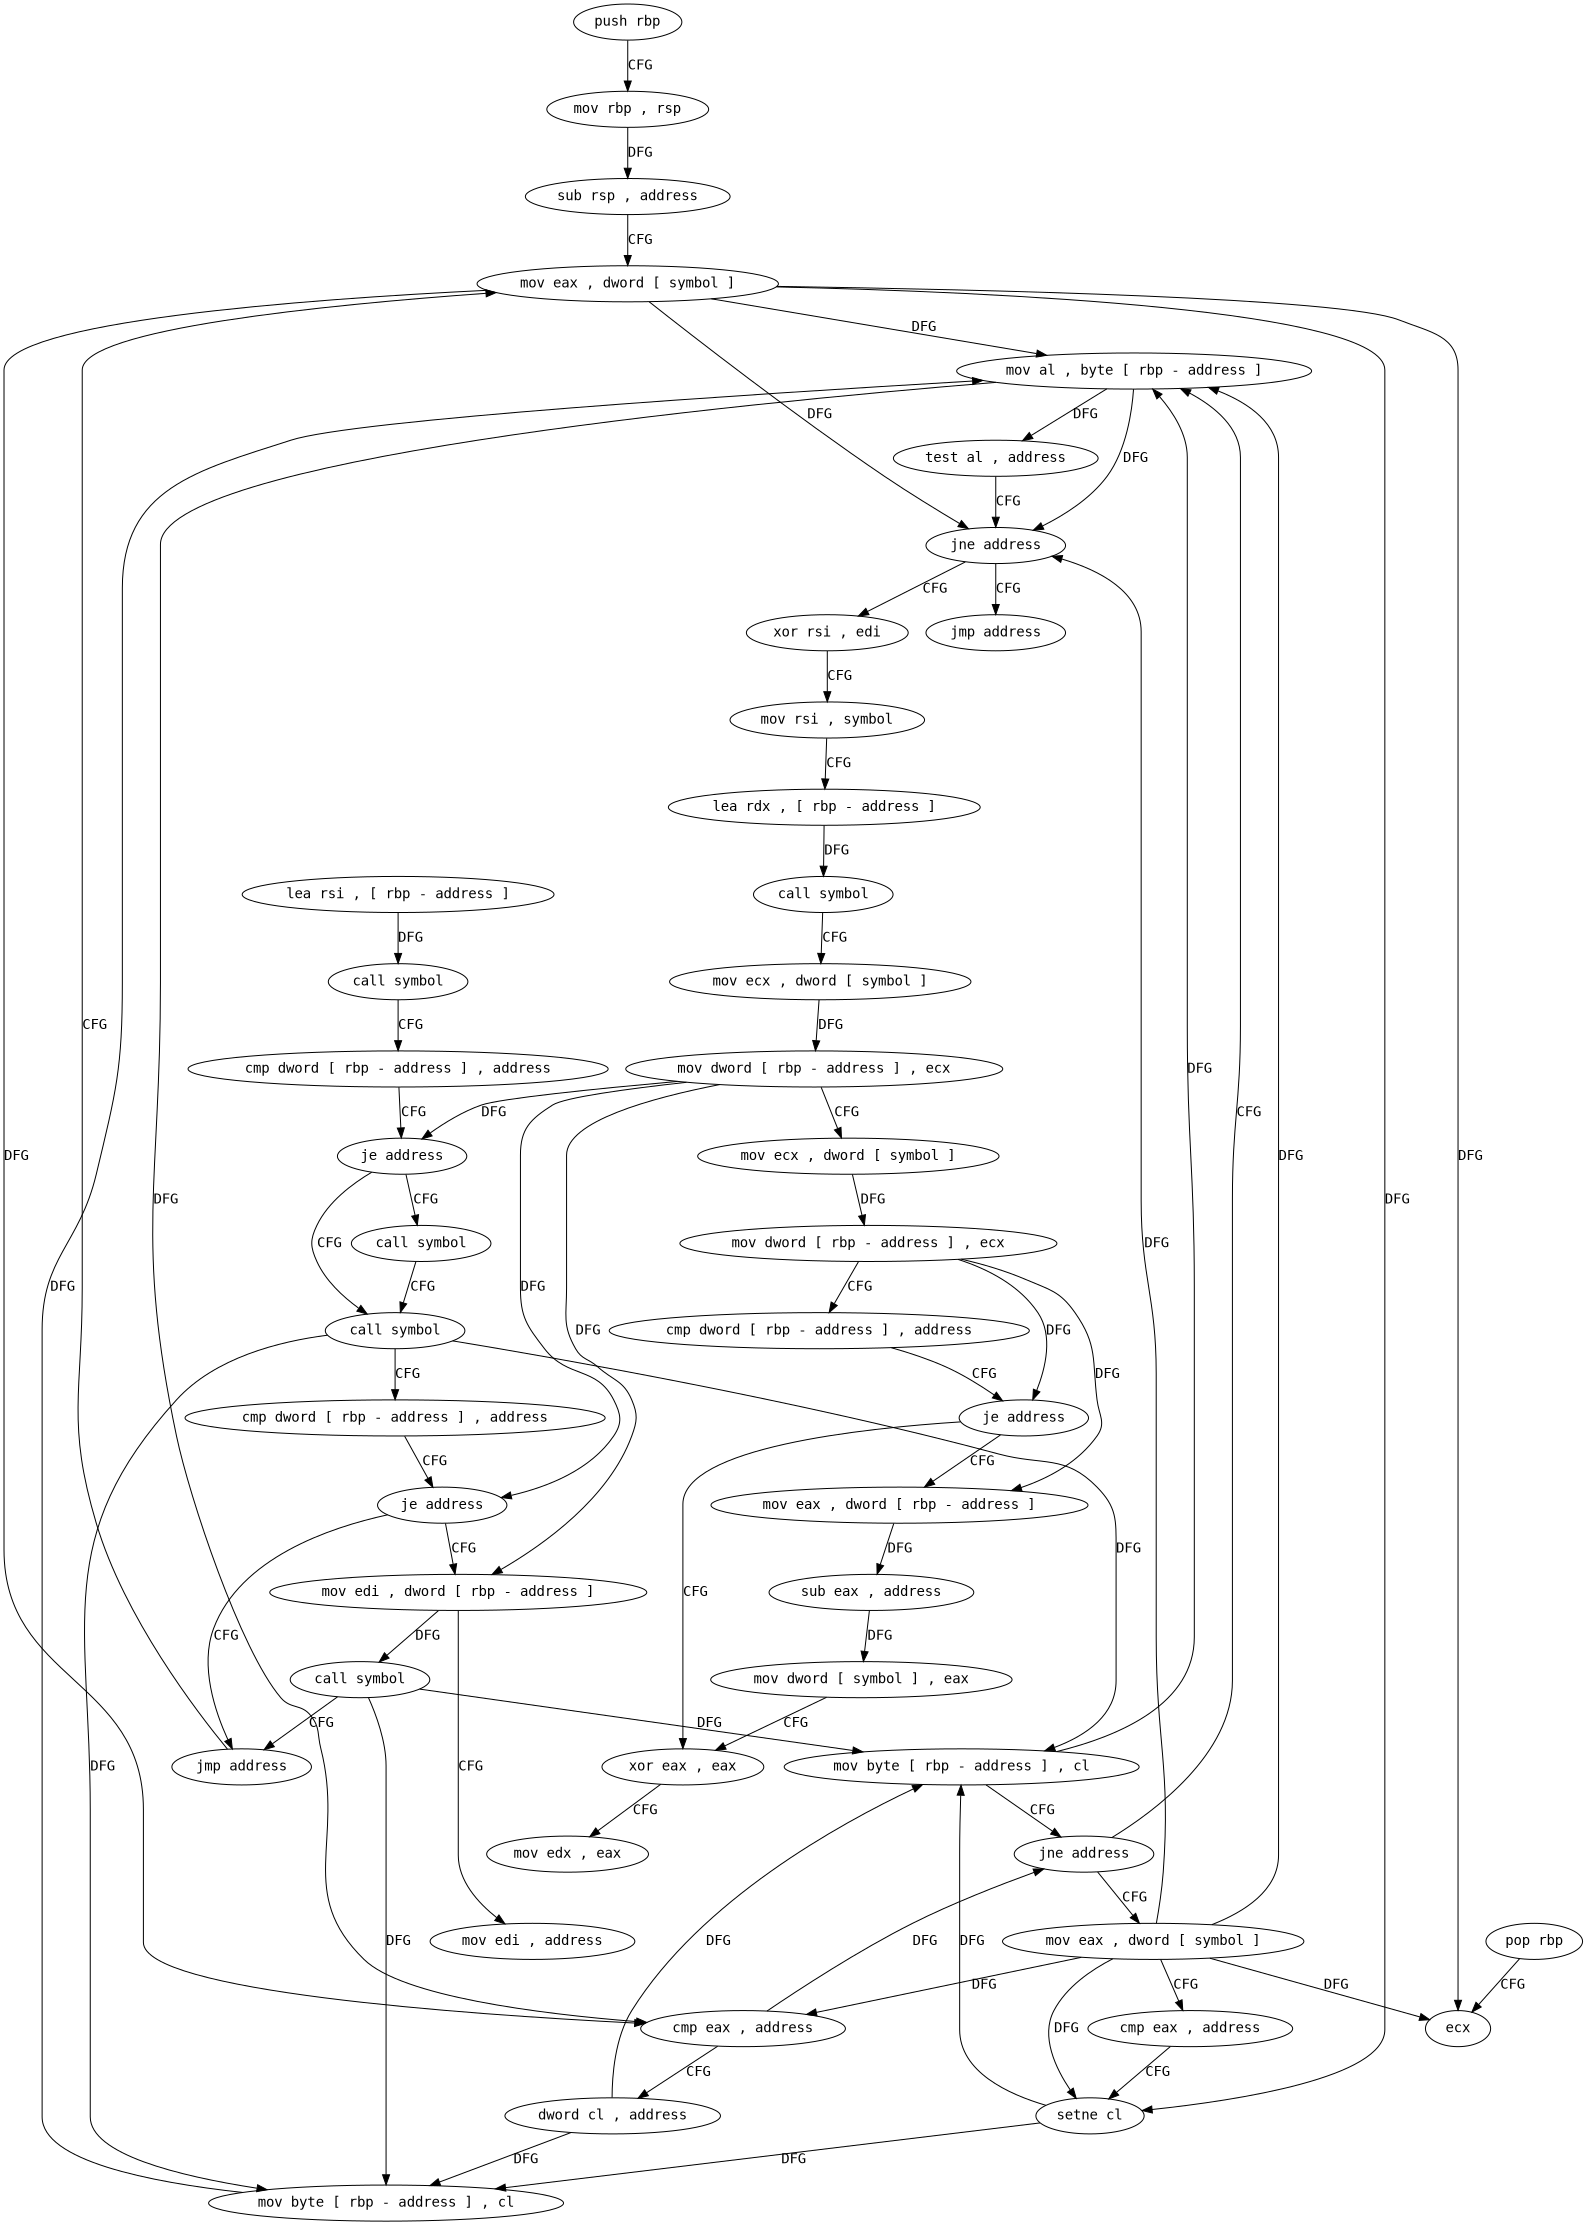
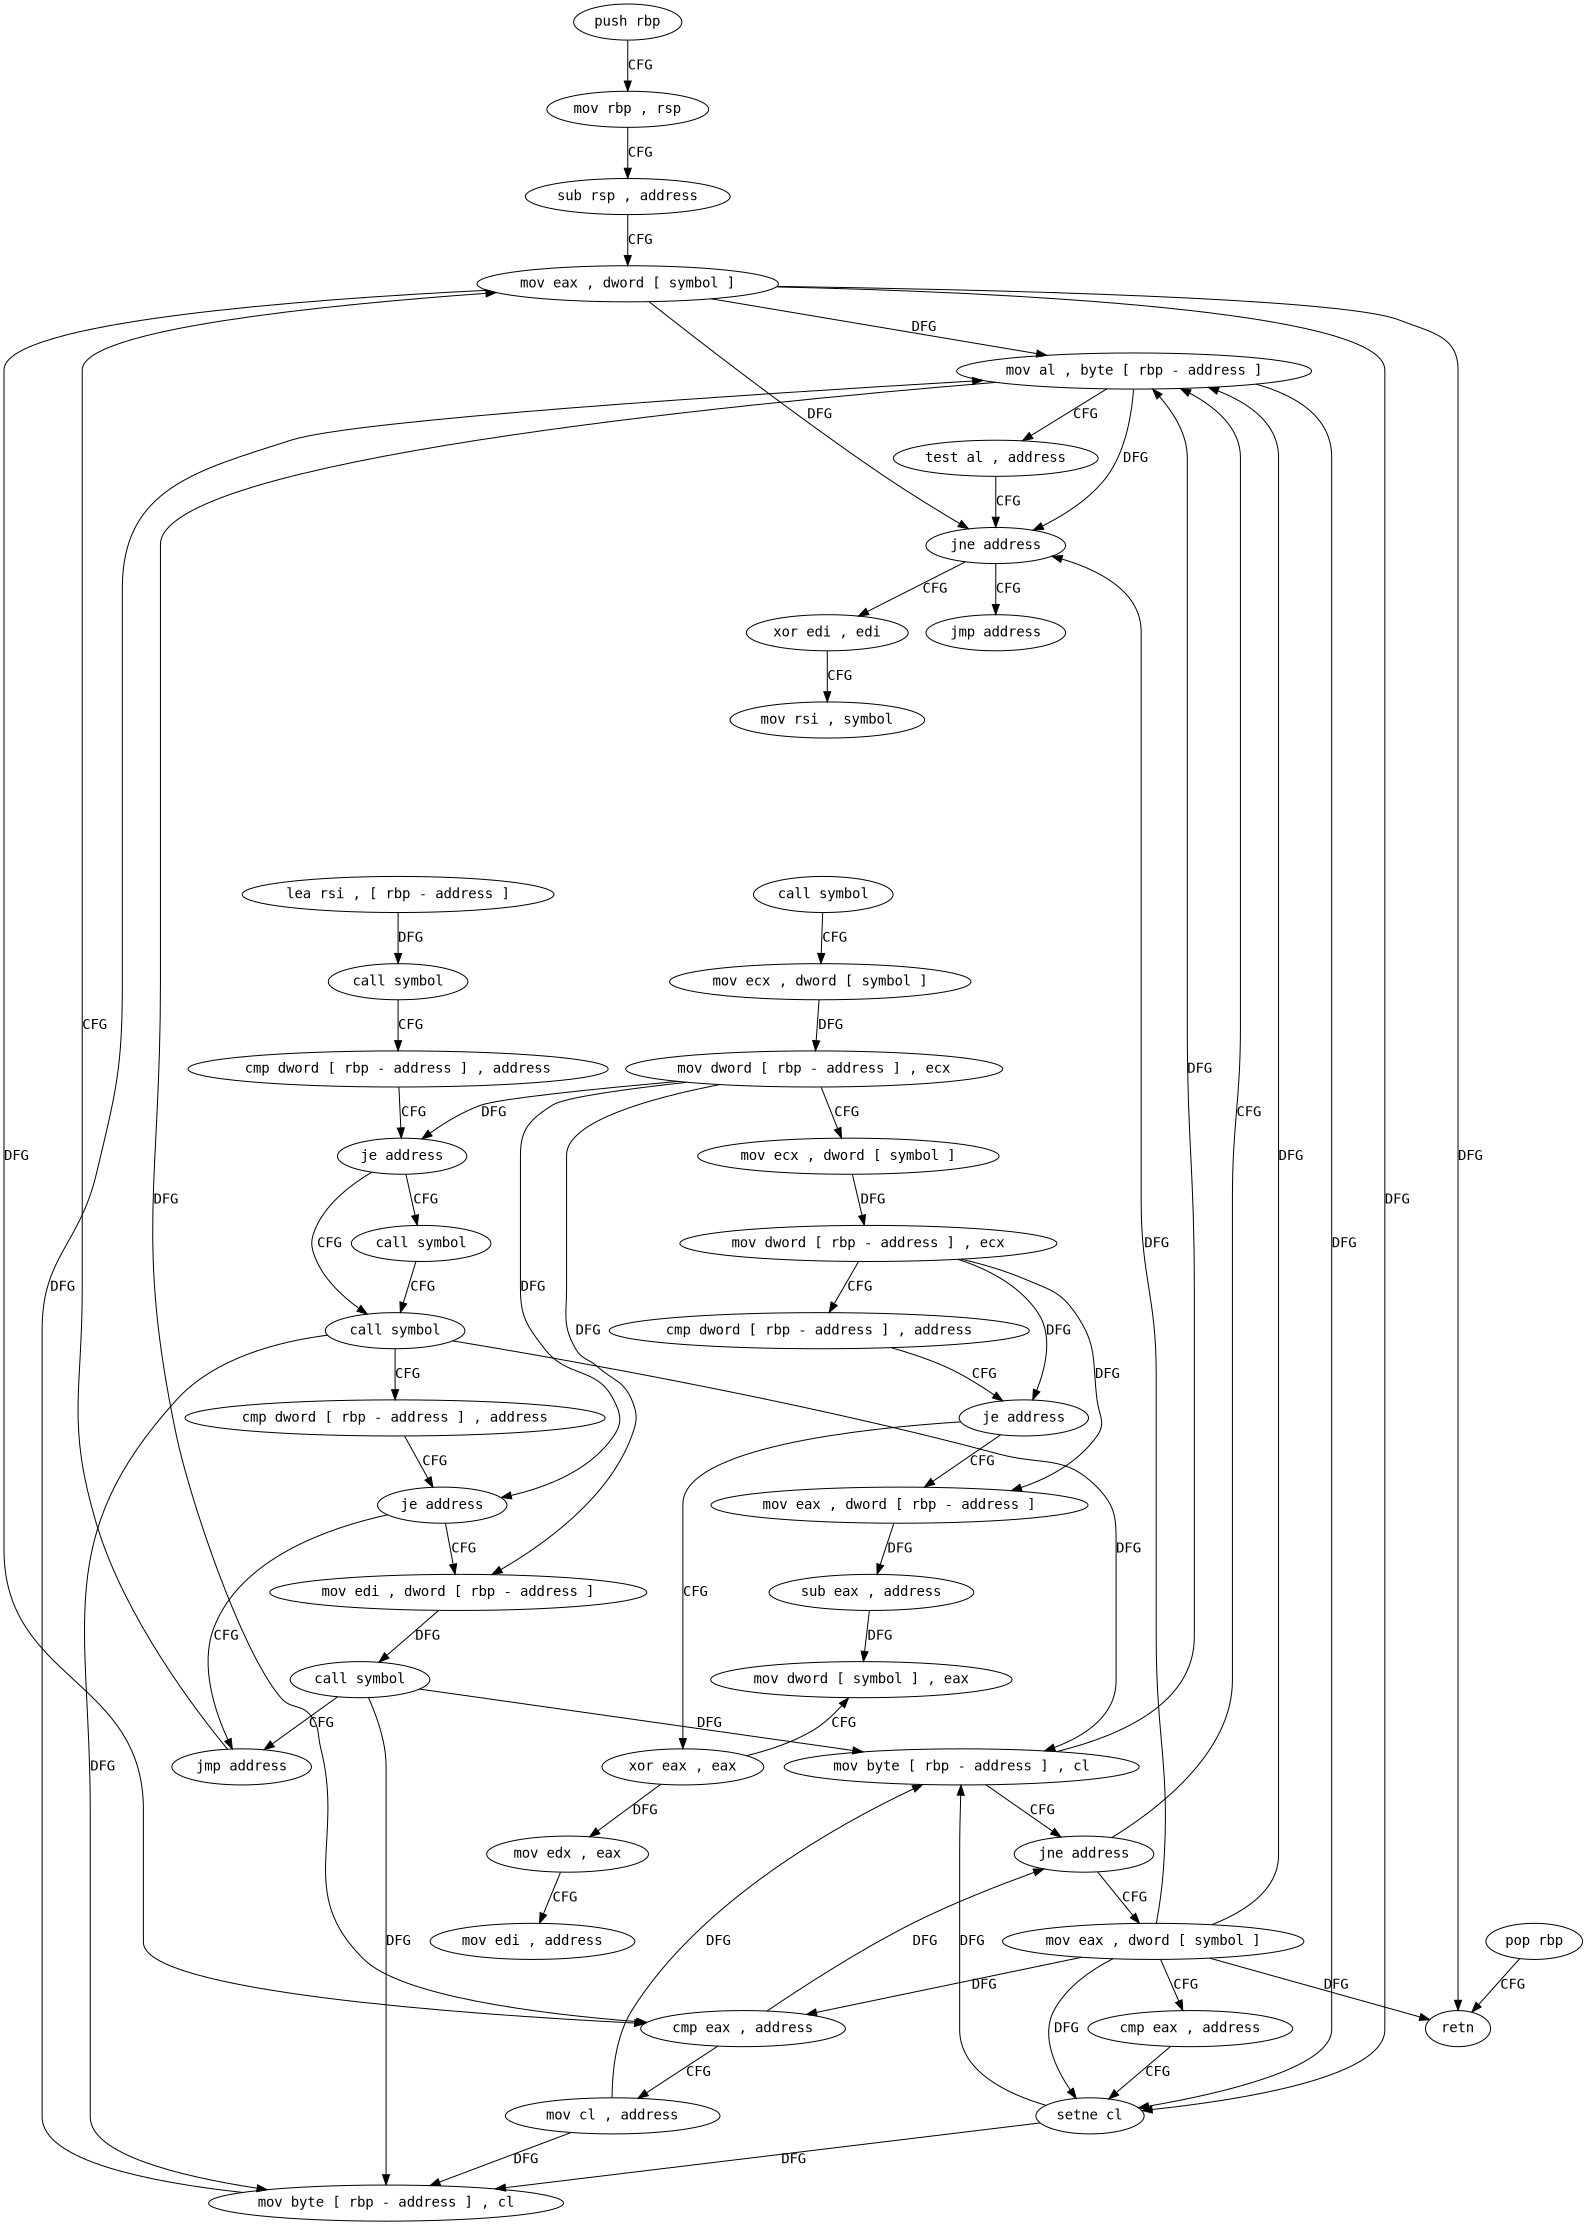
edge "mov rbp , rsp" -> "sub rsp , address": label "DFG" -> "CFG"
edge "mov al , byte [ rbp - address ]" -> "test al , address": label "DFG" -> "CFG"
node "xor rsi , edi": label "xor rsi , edi" -> "xor edi , edi"
node "lea rdx , [ rbp - address ]": removed
edge "mov al , byte [ rbp - address ]" -> "setne cl": added, label "DFG"
edge "mov dword [ symbol ] , eax" -> "xor eax , eax": reversed
edge "mov edi , dword [ rbp - address ]" -> "mov edi , address": now "mov edx , eax" -> "mov edi , address"
edge "xor eax , eax" -> "mov edx , eax": label "CFG" -> "DFG"
node "ecx": label "ecx" -> "retn"
node "dword cl , address": label "dword cl , address" -> "mov cl , address"
